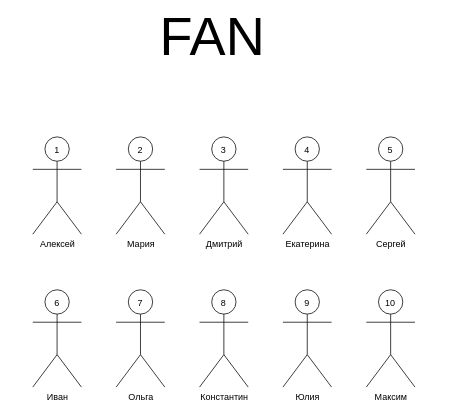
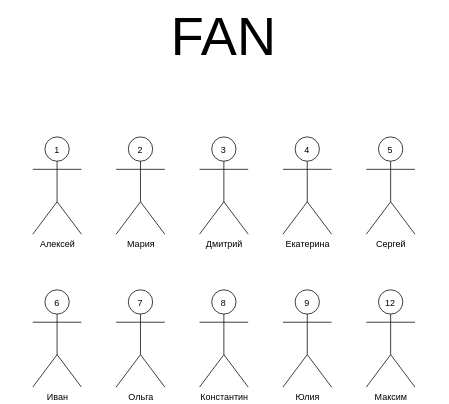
node "FAN": moved (212, 36) -> (224, 36)
node "10": label "10" -> "12"
